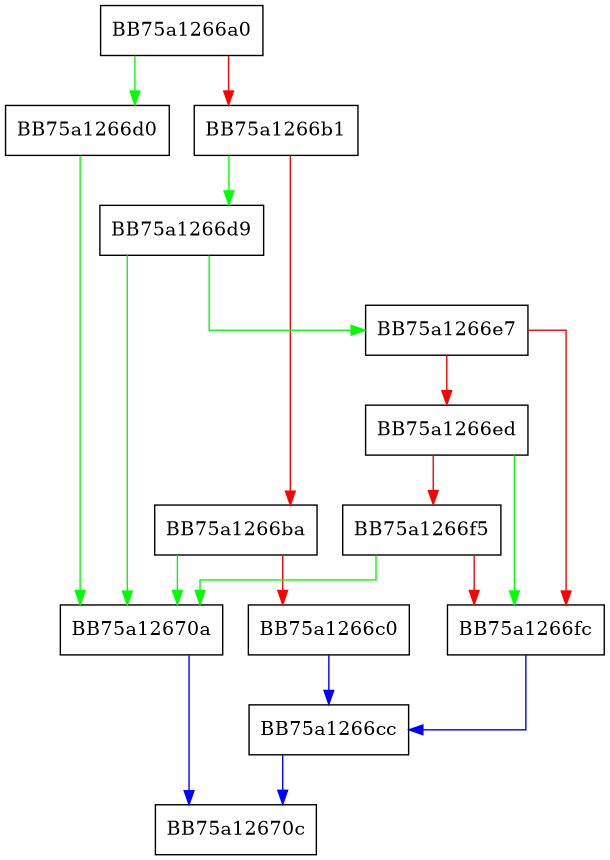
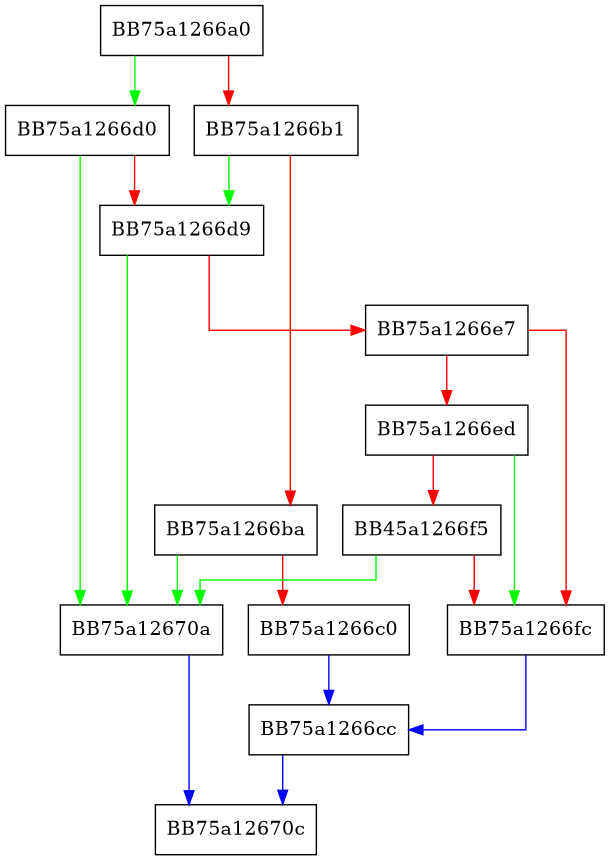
edge "BB75a1266d0" -> "BB75a1266d9": added
edge "BB75a1266d9" -> "BB75a1266e7": color green -> red
node "BB75a1266f5": label "BB75a1266f5" -> "BB45a1266f5"
